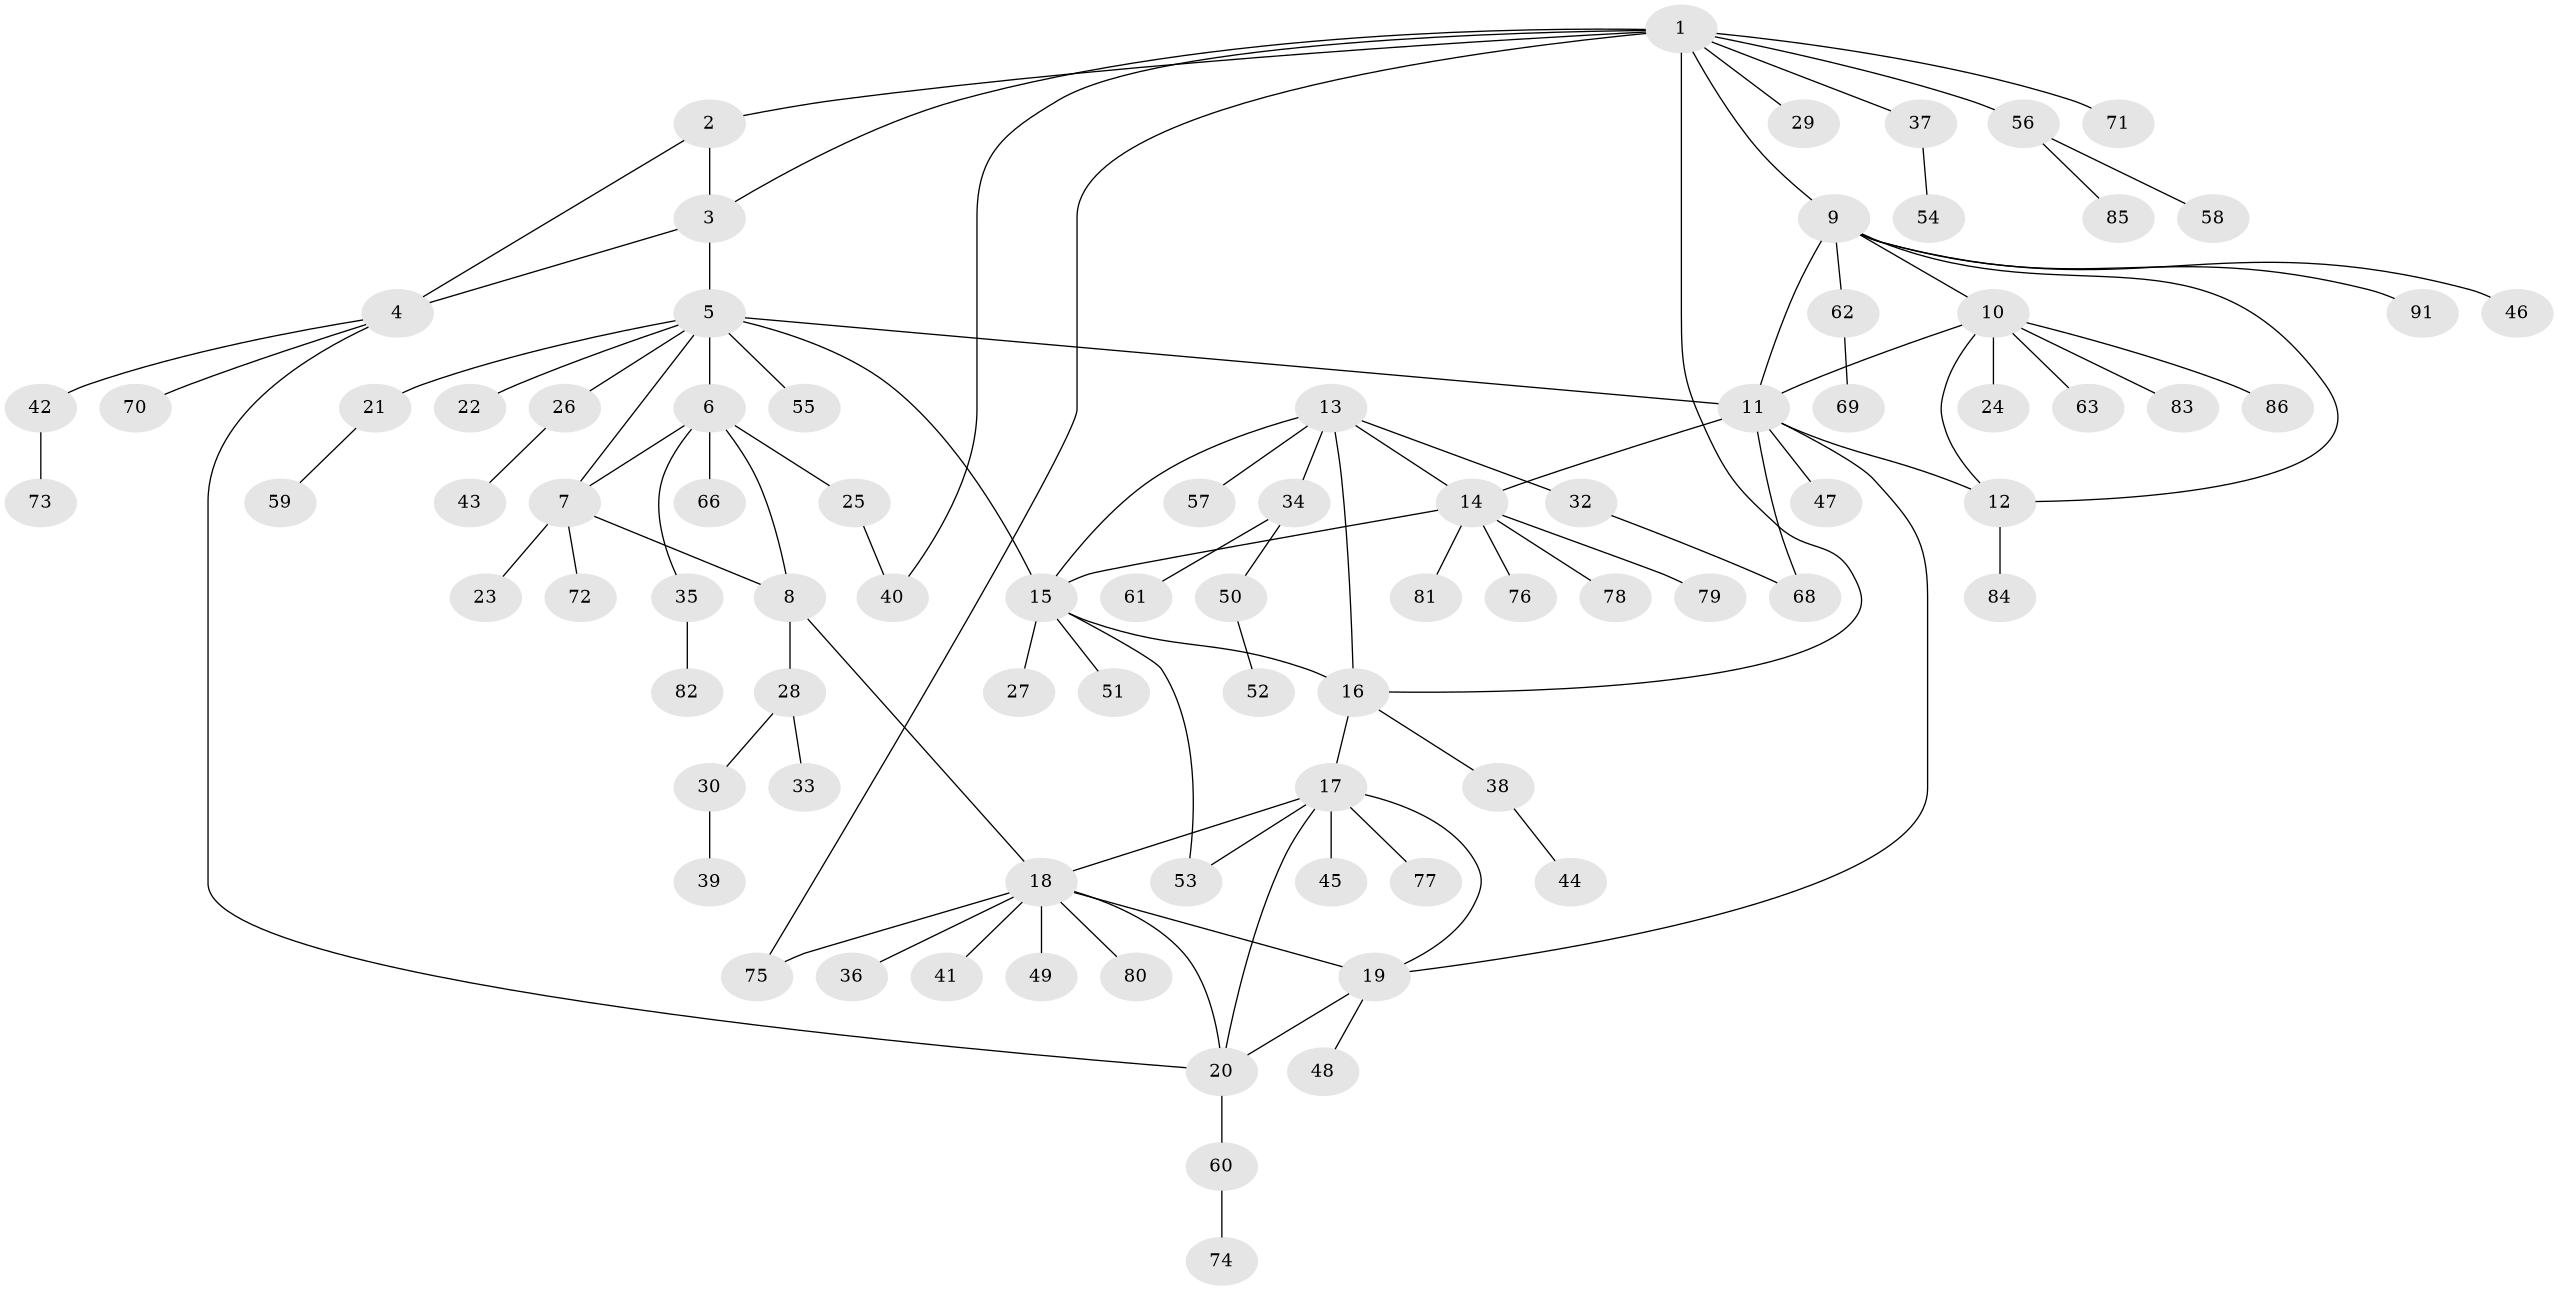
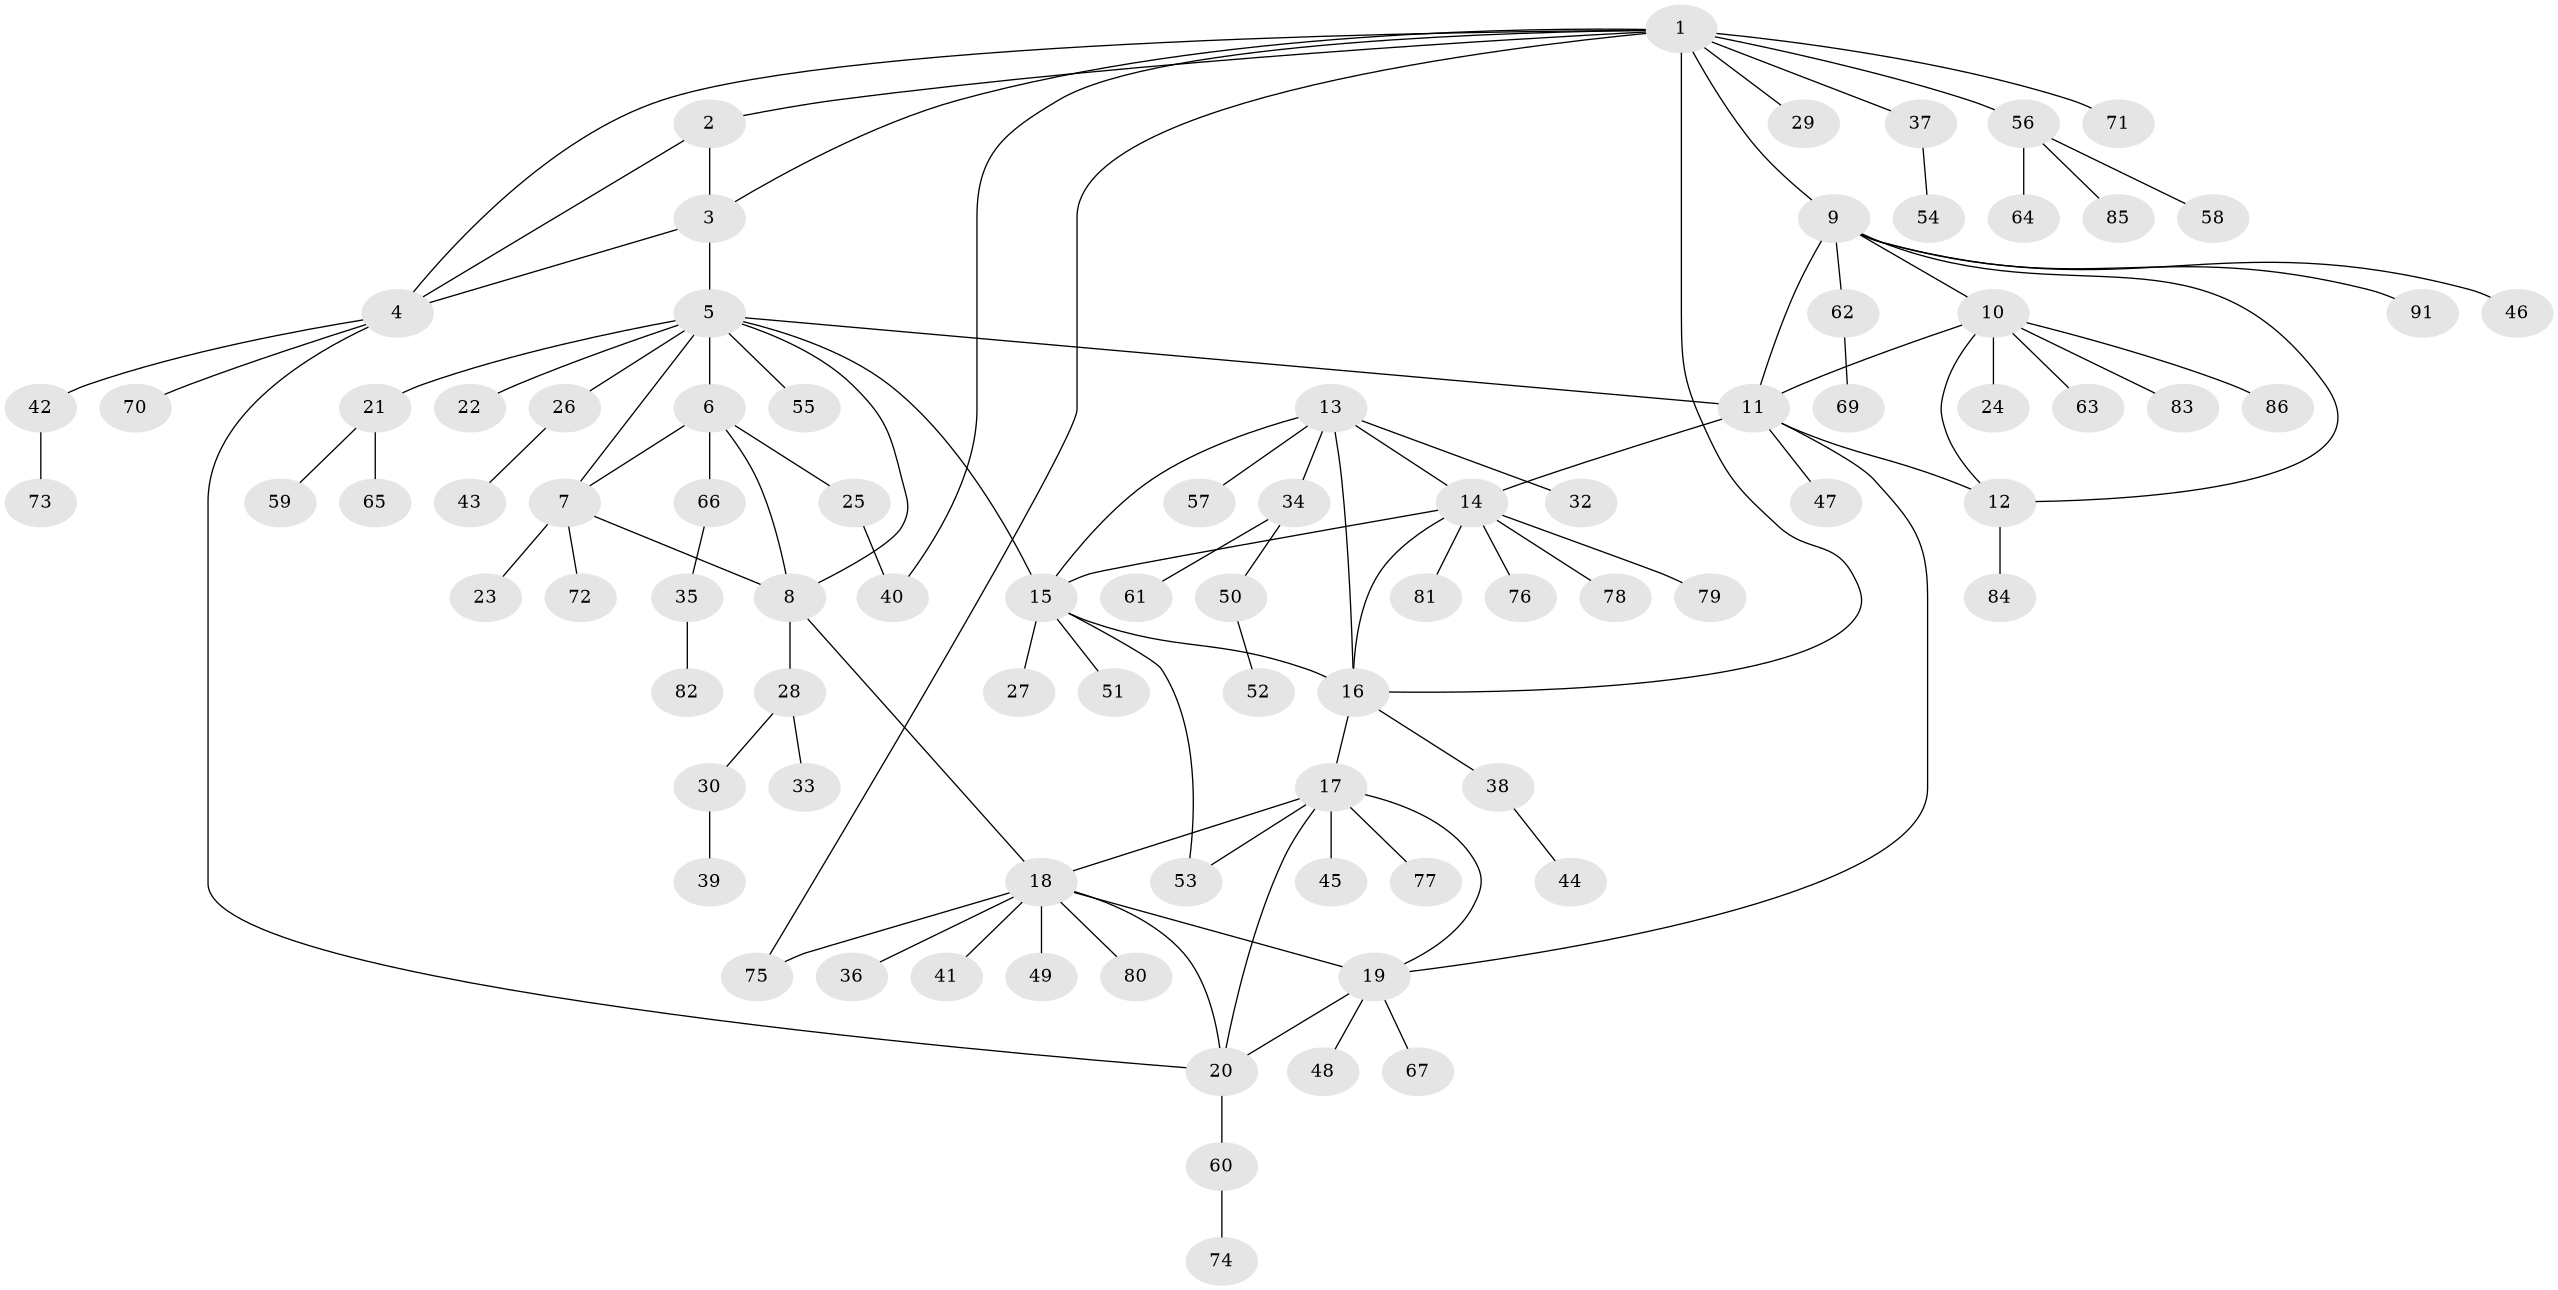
edge "1" -- "4": added
node "64": added
edge "5" -- "8": added
edge "6" -- "35": now "66" -- "35"
node "65": added
edge "14" -- "16": added
node "68": removed
node "67": added
